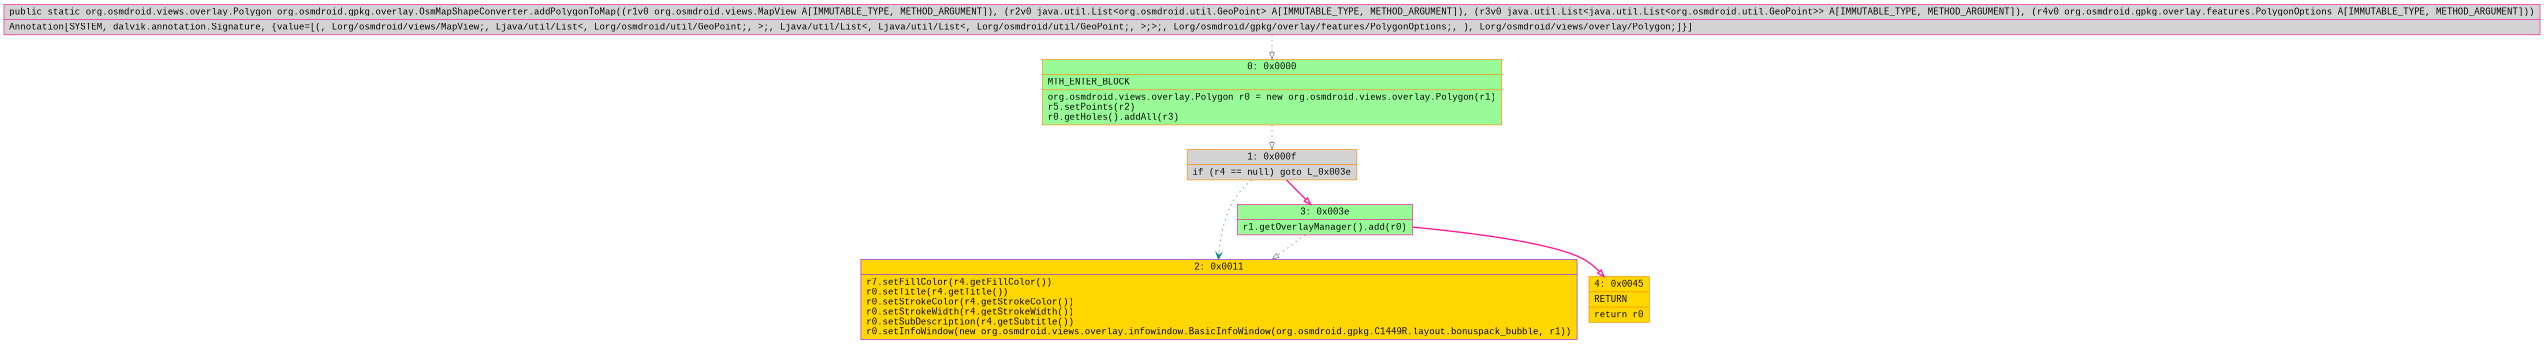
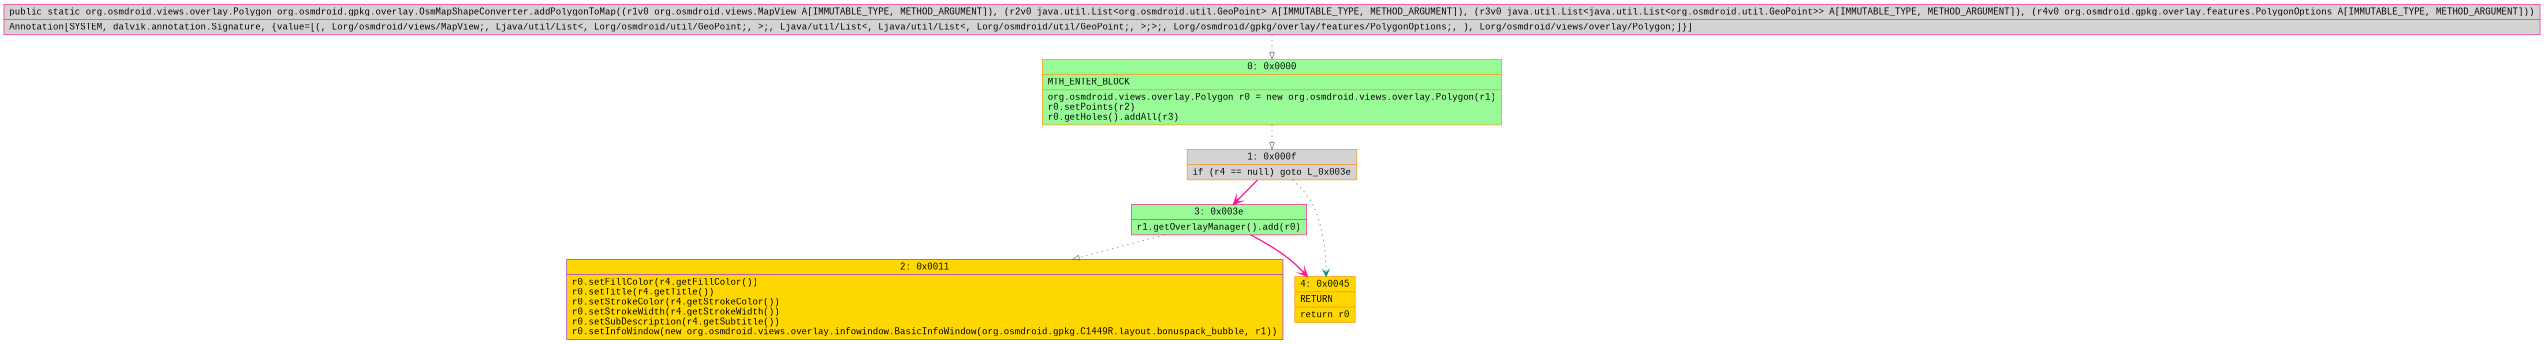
node "0: 0x0000": text "r5.setPoints(r2)" -> "r0.setPoints(r2)"
edge "1: 0x000f" -> "3: 0x003e": arrowhead onormal -> vee
edge "1: 0x000f" -> "2: 0x0011": now "1: 0x000f" -> "4: 0x0045"
edge "3: 0x003e" -> "4: 0x0045": arrowhead onormal -> vee
node "2: 0x0011": text "r7.setFillColor(r4.getFillColor())" -> "r0.setFillColor(r4.getFillColor())"
